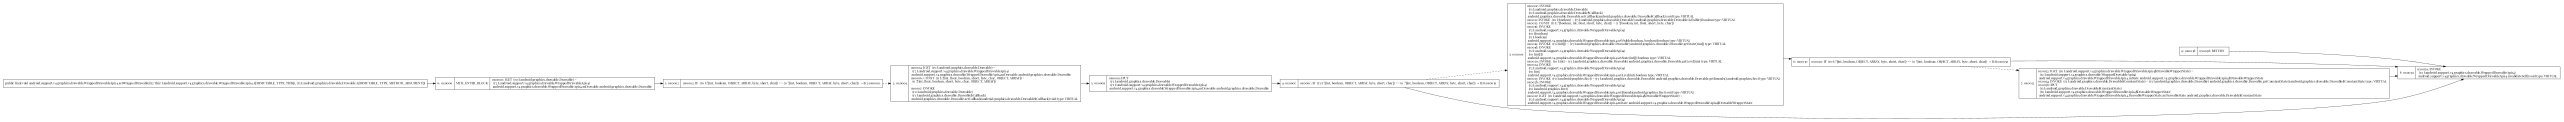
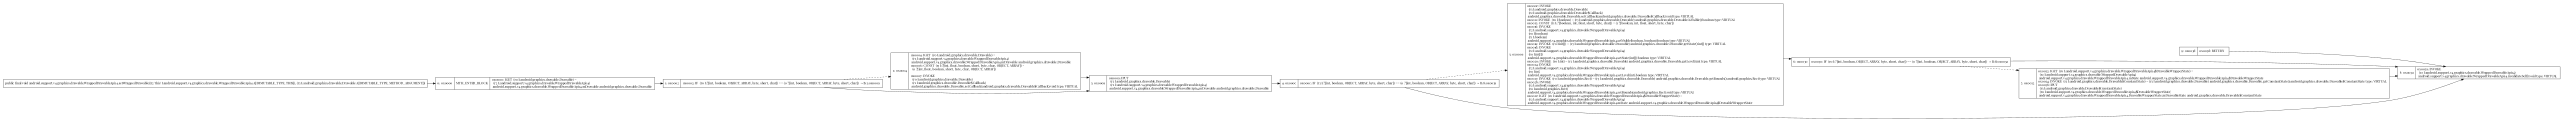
edge "1: 0x0002" -> "3: 0x000a": added
